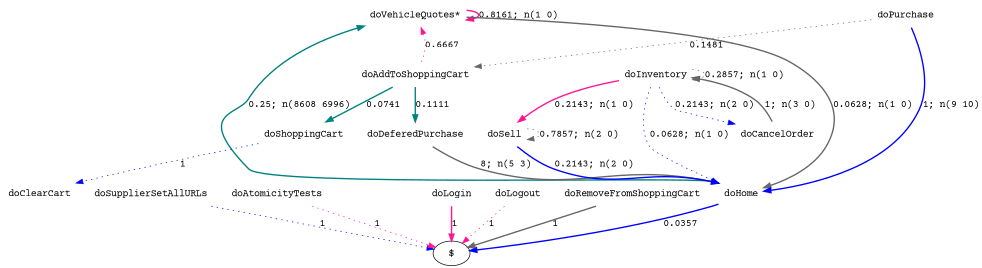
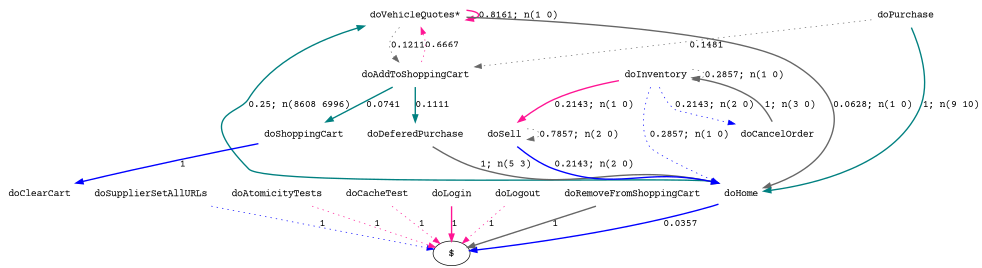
edge "doVehicleQuotes*" -> "doAddToShoppingCart": added, label "0.1211"
edge "doInventory" -> "doHome": label "0.0628; n(1 0)" -> "0.2857; n(1 0)"
edge "doPurchase" -> "doHome": color blue -> teal
edge "doShoppingCart" -> "doClearCart": style dotted -> bold
edge "doDeferedPurchase" -> "doHome": label "8; n(5 3)" -> "1; n(5 3)"
node "doCacheTest": added
